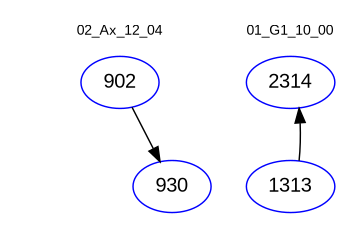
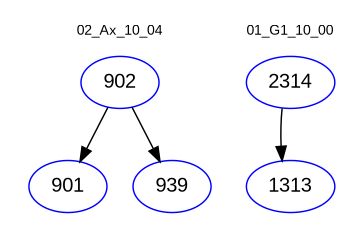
cluster "02_Ax_12_04": label "02_Ax_12_04" -> "02_Ax_10_04"
edge "1313" -> "2314": reversed
node "901": added
node "930": label "930" -> "939"
